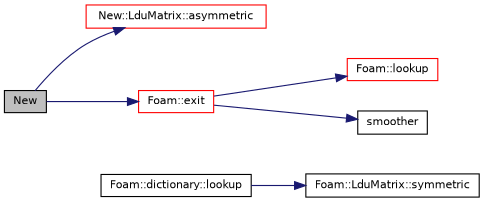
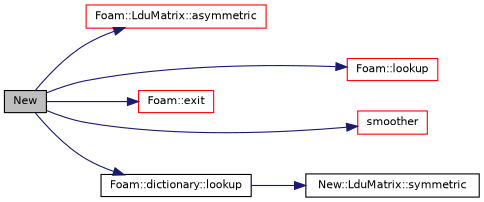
node "New::LduMatrix::asymmetric": label "New::LduMatrix::asymmetric" -> "Foam::LduMatrix::asymmetric"
edge "Foam::exit" -> "Foam::lookup": now "New" -> "Foam::lookup"
edge "Foam::exit" -> "smoother": now "New" -> "smoother"
node "smoother": color black -> red
edge "New" -> "Foam::dictionary::lookup": added
node "Foam::LduMatrix::symmetric": label "Foam::LduMatrix::symmetric" -> "New::LduMatrix::symmetric"
